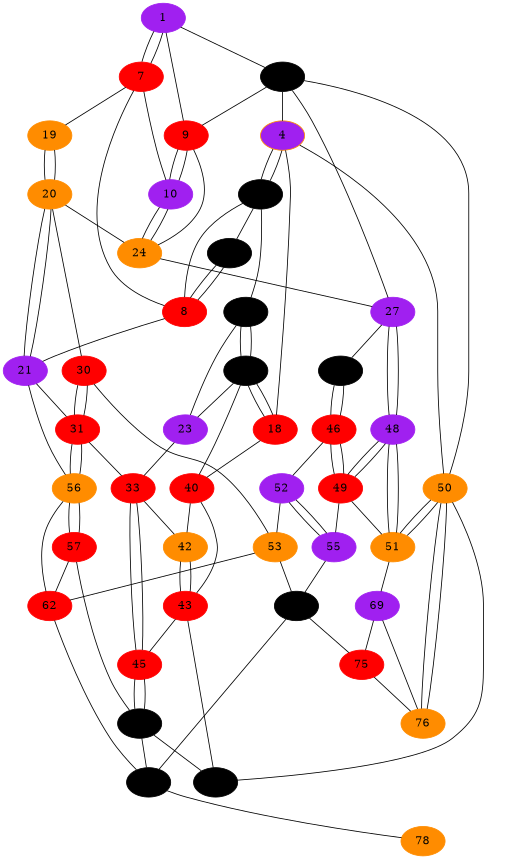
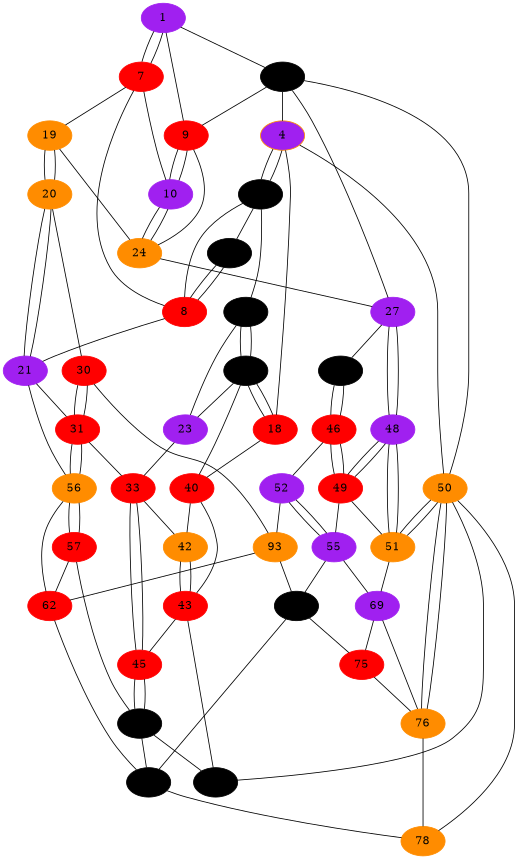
edge "20" -- "24": now "19" -- "24"
node "53": label "53" -> "93"
edge "55" -- "69": added
edge "50" -- "78": added
edge "76" -- "78": added
